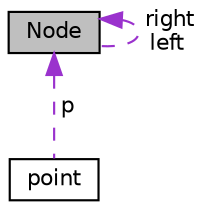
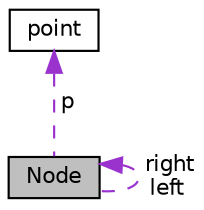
edge "point" -> "Node": reversed
